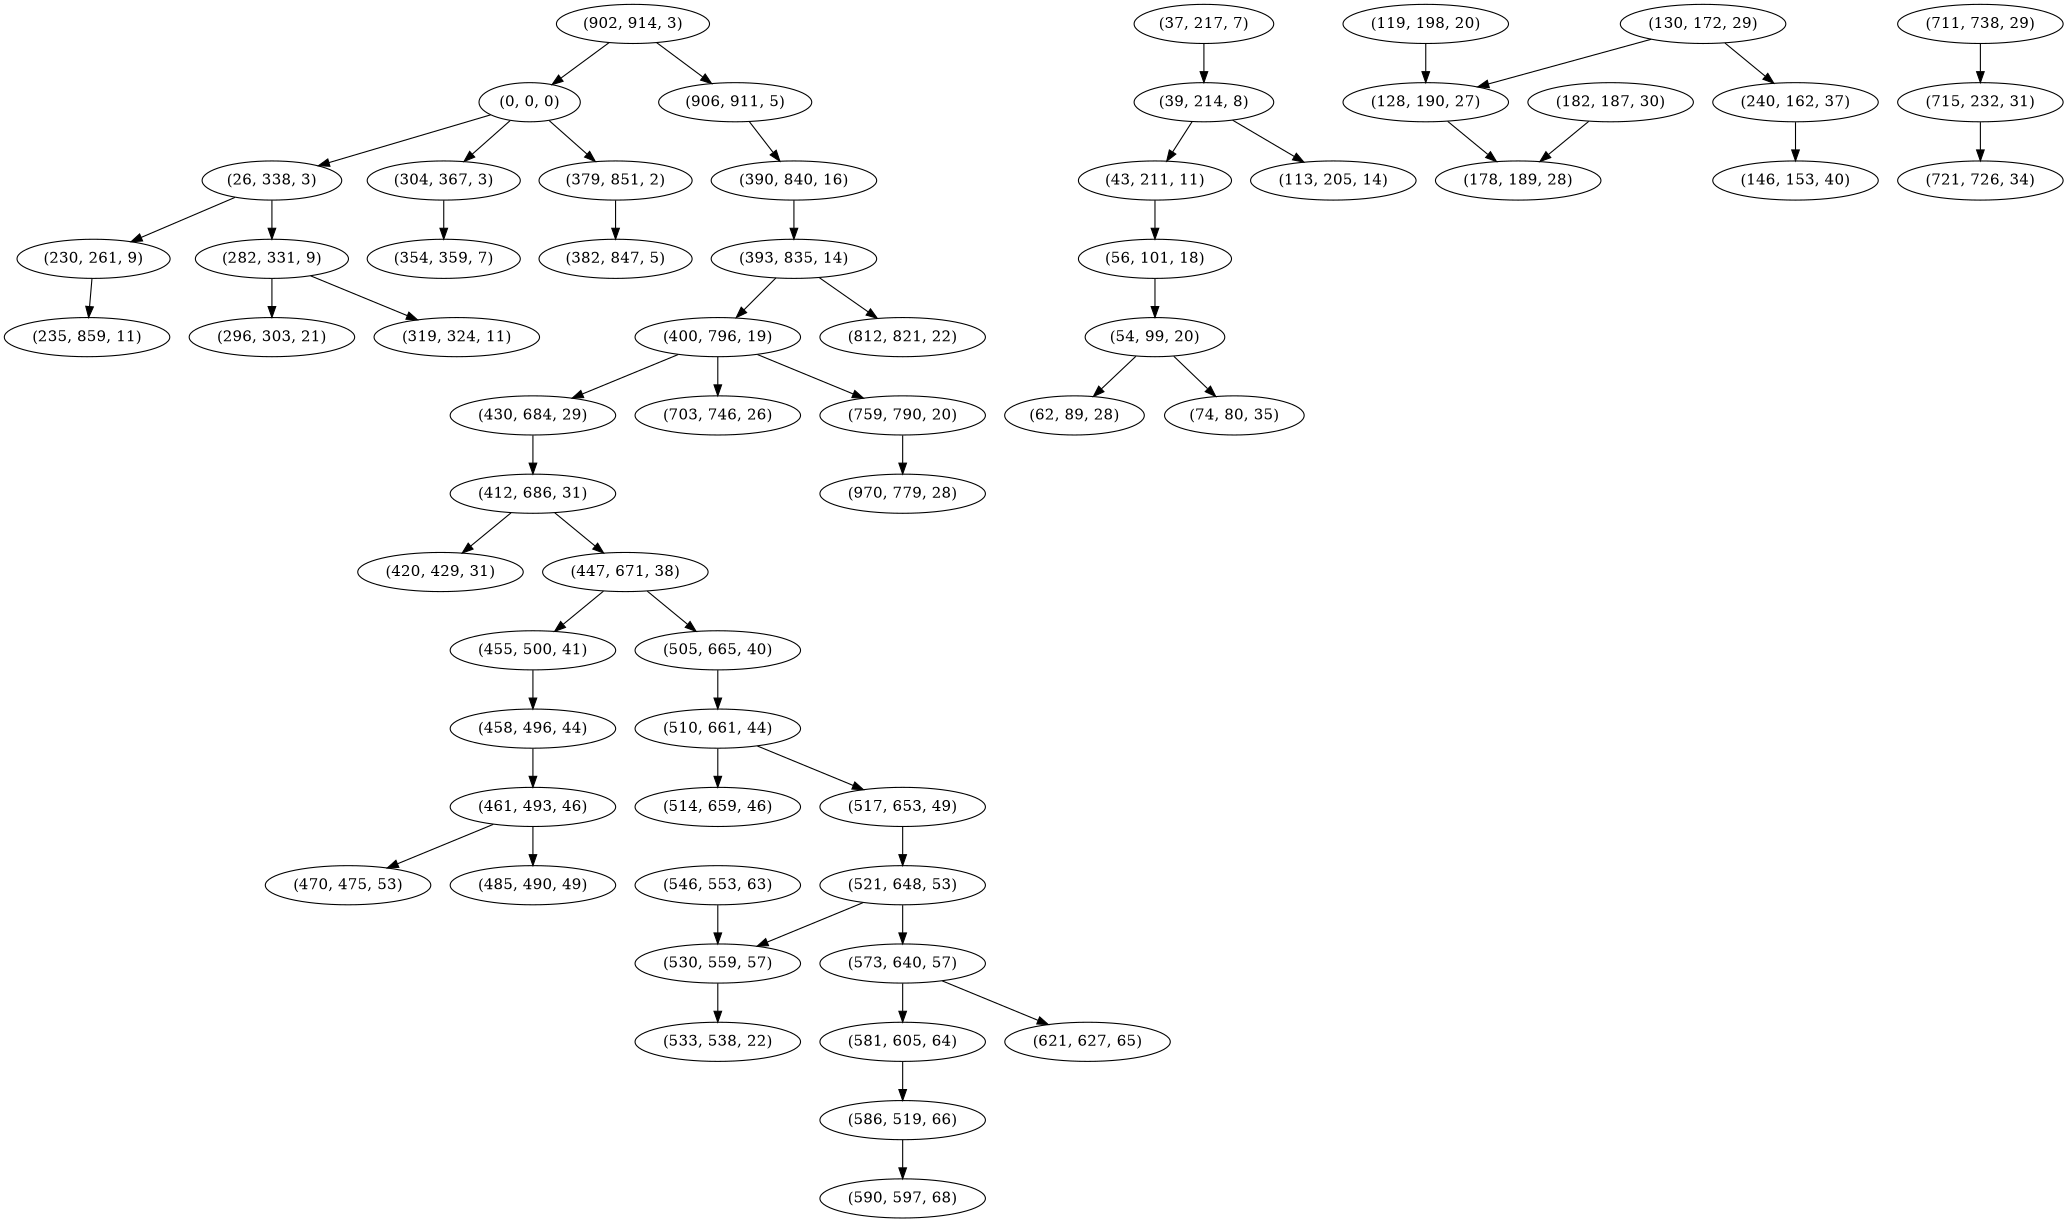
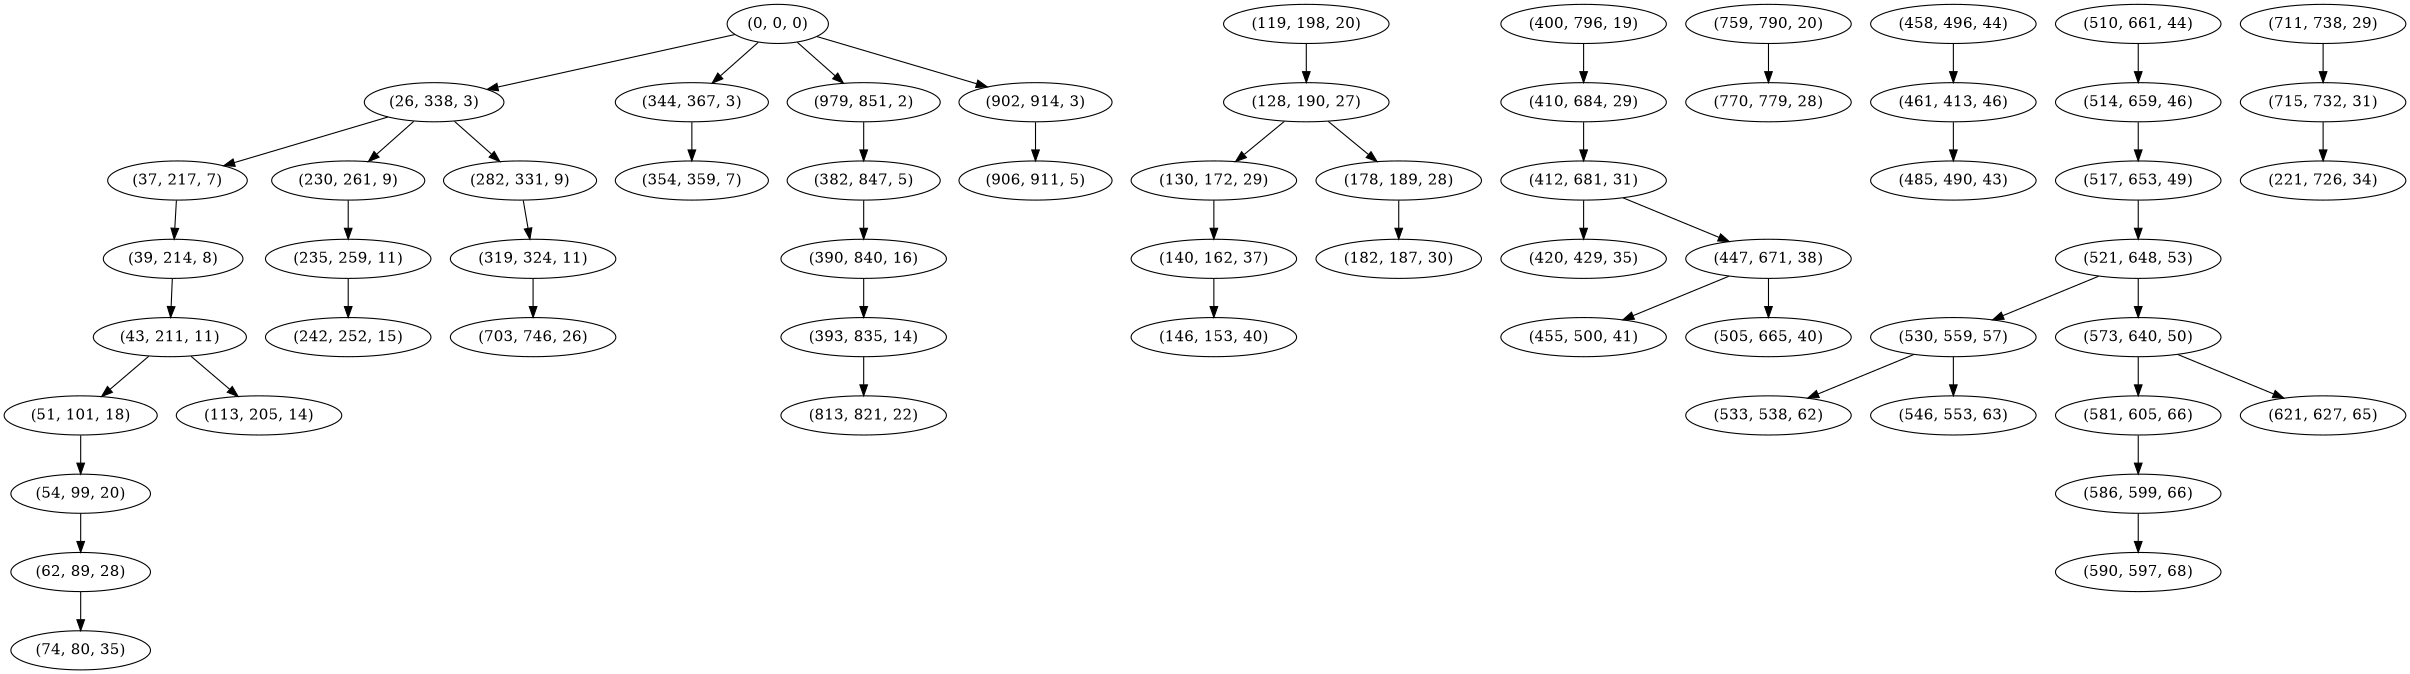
edge "(902, 914, 3)" -> "(0, 0, 0)": reversed
edge "(130, 172, 29)" -> "(128, 190, 27)": reversed
node "(240, 162, 37)": label "(240, 162, 37)" -> "(140, 162, 37)"
node "(715, 232, 31)": label "(715, 232, 31)" -> "(715, 732, 31)"
edge "(906, 911, 5)" -> "(390, 840, 16)": now "(382, 847, 5)" -> "(390, 840, 16)"
edge "(39, 214, 8)" -> "(113, 205, 14)": now "(43, 211, 11)" -> "(113, 205, 14)"
edge "(182, 187, 30)" -> "(178, 189, 28)": reversed
edge "(26, 338, 3)" -> "(37, 217, 7)": added
node "(304, 367, 3)": label "(304, 367, 3)" -> "(344, 367, 3)"
node "(379, 851, 2)": label "(379, 851, 2)" -> "(979, 851, 2)"
node "(721, 726, 34)": label "(721, 726, 34)" -> "(221, 726, 34)"
node "(56, 101, 18)": label "(56, 101, 18)" -> "(51, 101, 18)"
edge "(393, 835, 14)" -> "(400, 796, 19)": removed
node "(235, 859, 11)": label "(235, 859, 11)" -> "(235, 259, 11)"
node "(296, 303, 21)": removed
node "(242, 252, 15)": added
node "(812, 821, 22)": label "(812, 821, 22)" -> "(813, 821, 22)"
edge "(400, 796, 19)" -> "(703, 746, 26)": now "(319, 324, 11)" -> "(703, 746, 26)"
edge "(54, 99, 20)" -> "(74, 80, 35)": now "(62, 89, 28)" -> "(74, 80, 35)"
edge "(400, 796, 19)" -> "(759, 790, 20)": removed
node "(430, 684, 29)": label "(430, 684, 29)" -> "(410, 684, 29)"
node "(412, 686, 31)": label "(412, 686, 31)" -> "(412, 681, 31)"
node "(970, 779, 28)": label "(970, 779, 28)" -> "(770, 779, 28)"
node "(420, 429, 31)": label "(420, 429, 31)" -> "(420, 429, 35)"
edge "(455, 500, 41)" -> "(458, 496, 44)": removed
edge "(505, 665, 40)" -> "(510, 661, 44)": removed
edge "(510, 661, 44)" -> "(517, 653, 49)": now "(514, 659, 46)" -> "(517, 653, 49)"
node "(461, 493, 46)": label "(461, 493, 46)" -> "(461, 413, 46)"
node "(470, 475, 53)": removed
node "(485, 490, 49)": label "(485, 490, 49)" -> "(485, 490, 43)"
edge "(546, 553, 63)" -> "(530, 559, 57)": reversed
node "(573, 640, 57)": label "(573, 640, 57)" -> "(573, 640, 50)"
node "(533, 538, 22)": label "(533, 538, 22)" -> "(533, 538, 62)"
node "(581, 605, 64)": label "(581, 605, 64)" -> "(581, 605, 66)"
node "(586, 519, 66)": label "(586, 519, 66)" -> "(586, 599, 66)"
